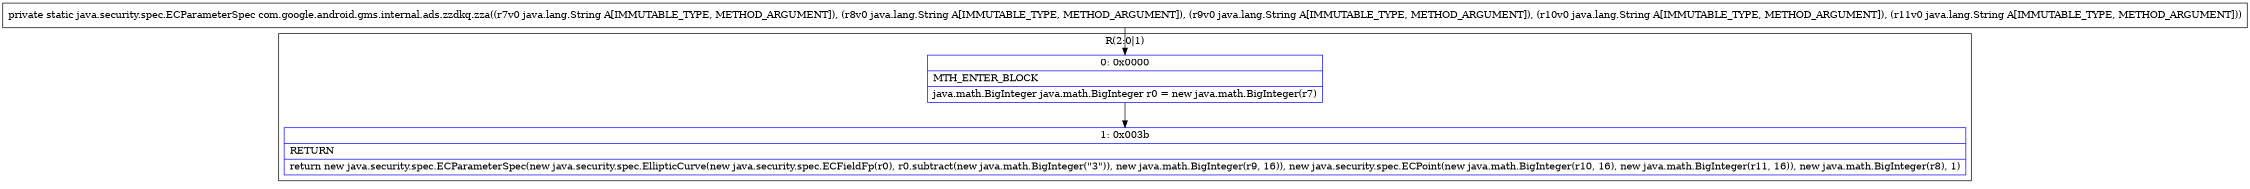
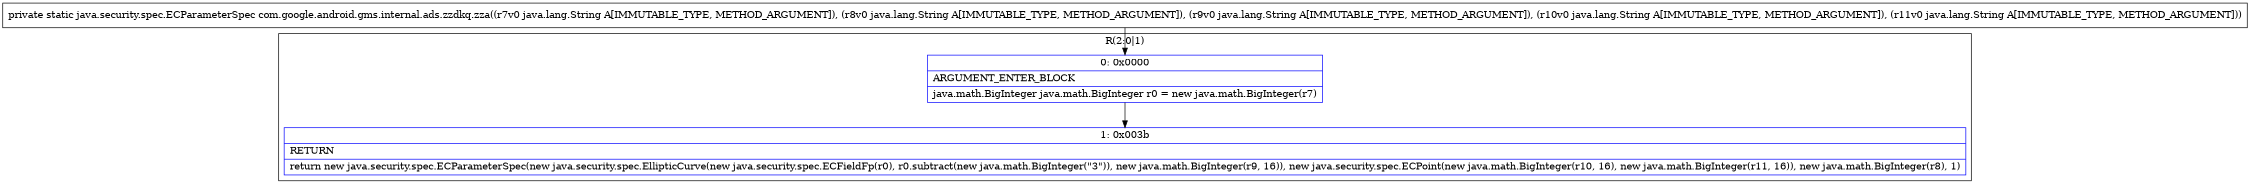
node "0: 0x0000": text "MTH_ENTER_BLOCK" -> "ARGUMENT_ENTER_BLOCK"
